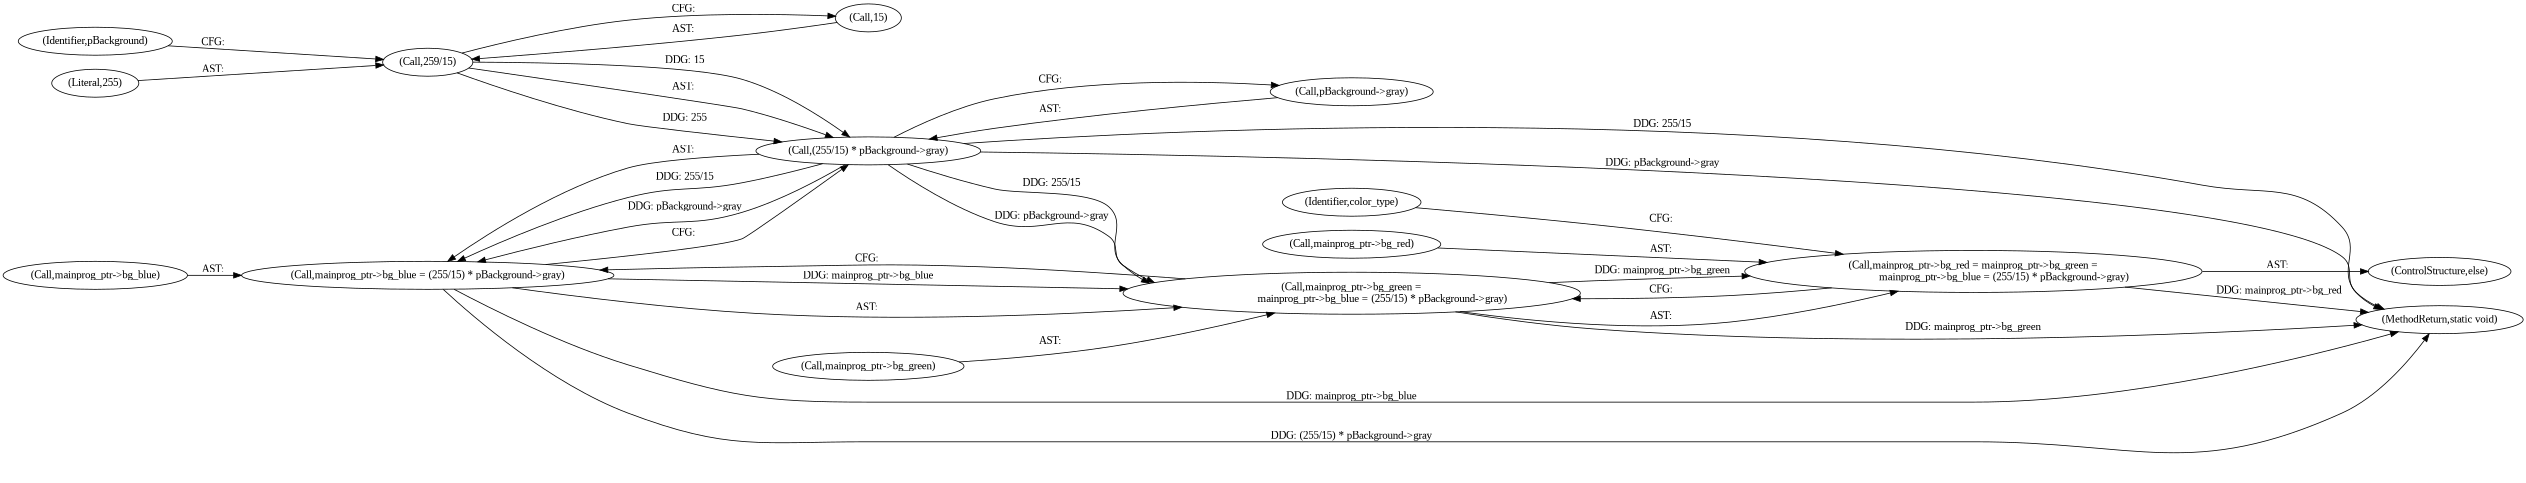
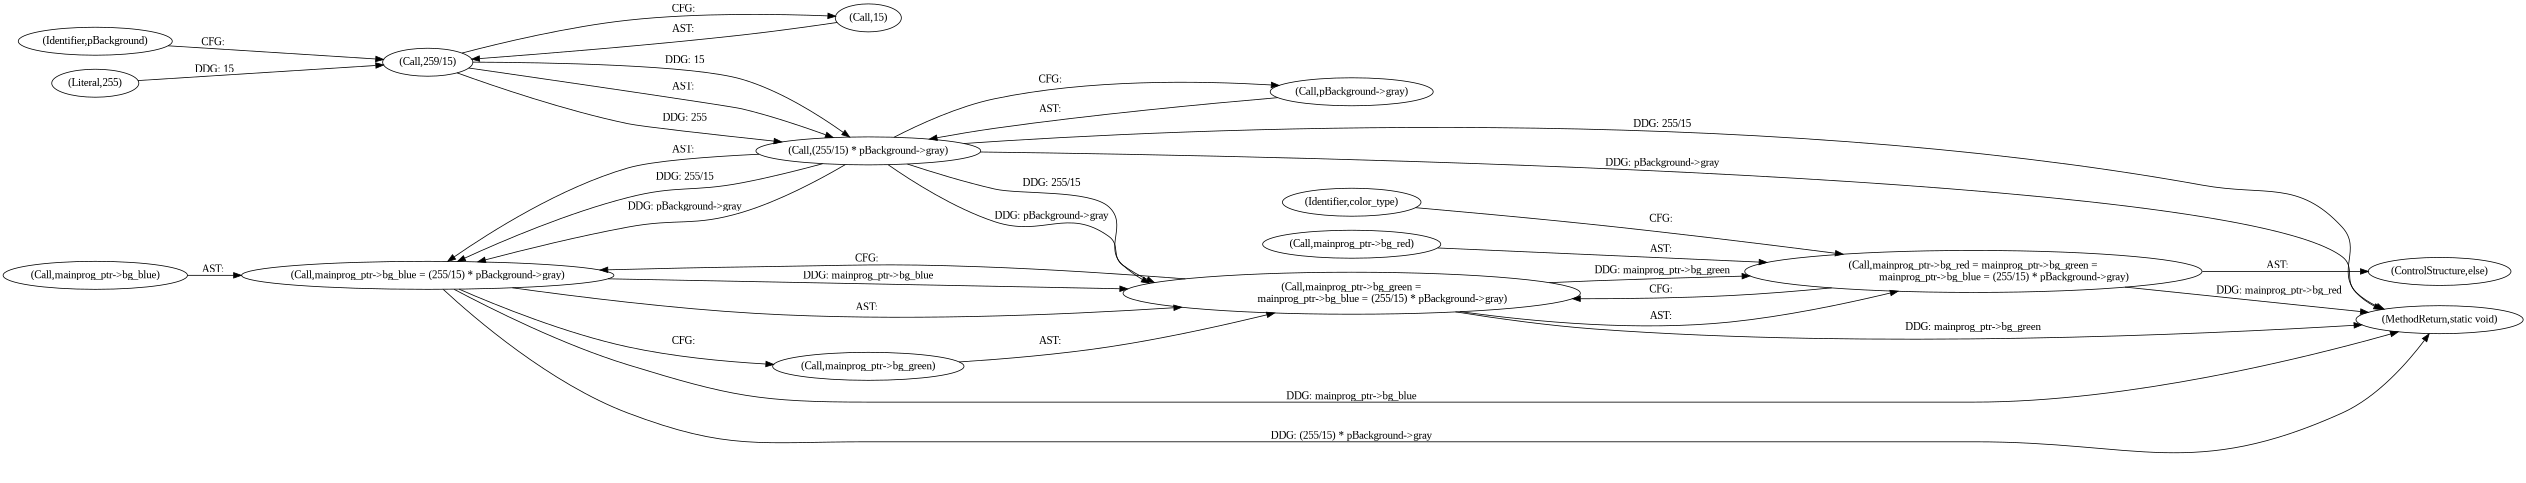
edge "(Literal,255)" -> "(Call,259/15)": label "AST: " -> "DDG: 15"
edge "(Call,mainprog_ptr->bg_blue = (255/15) * pBackground->gray)" -> "(Call,(255/15) * pBackground->gray)": now "(Call,mainprog_ptr->bg_blue = (255/15) * pBackground->gray)" -> "(Call,mainprog_ptr->bg_green)"
